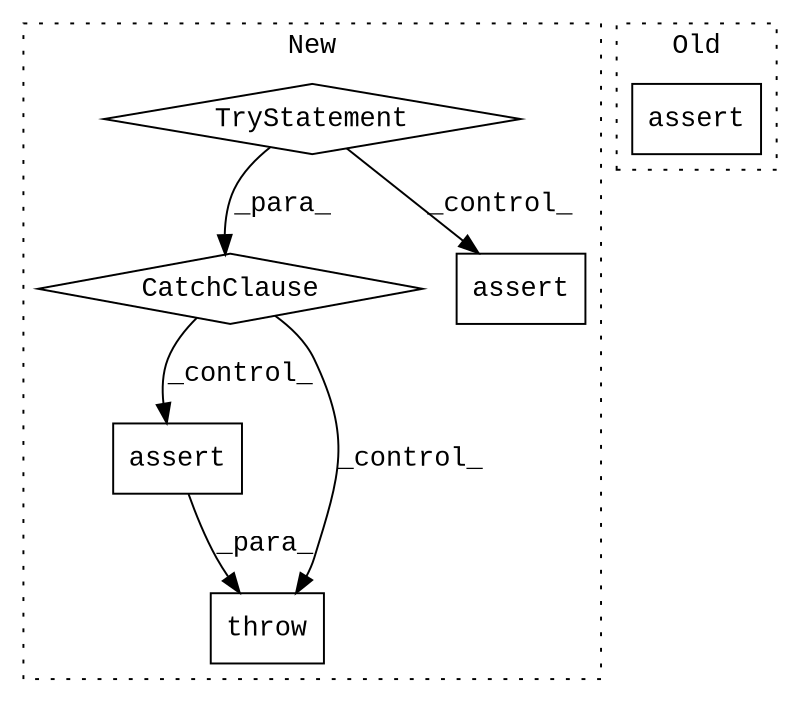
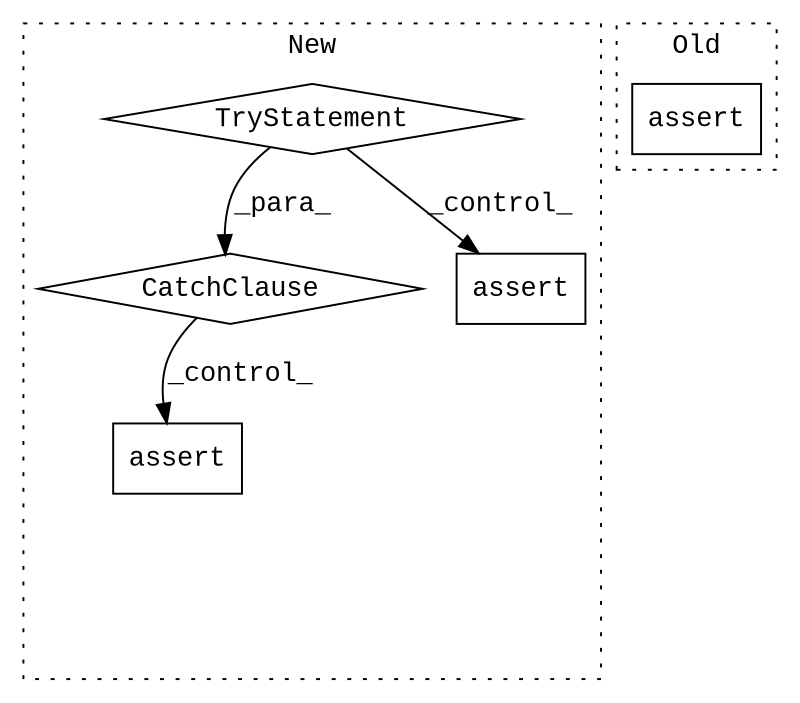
node "throw": removed
